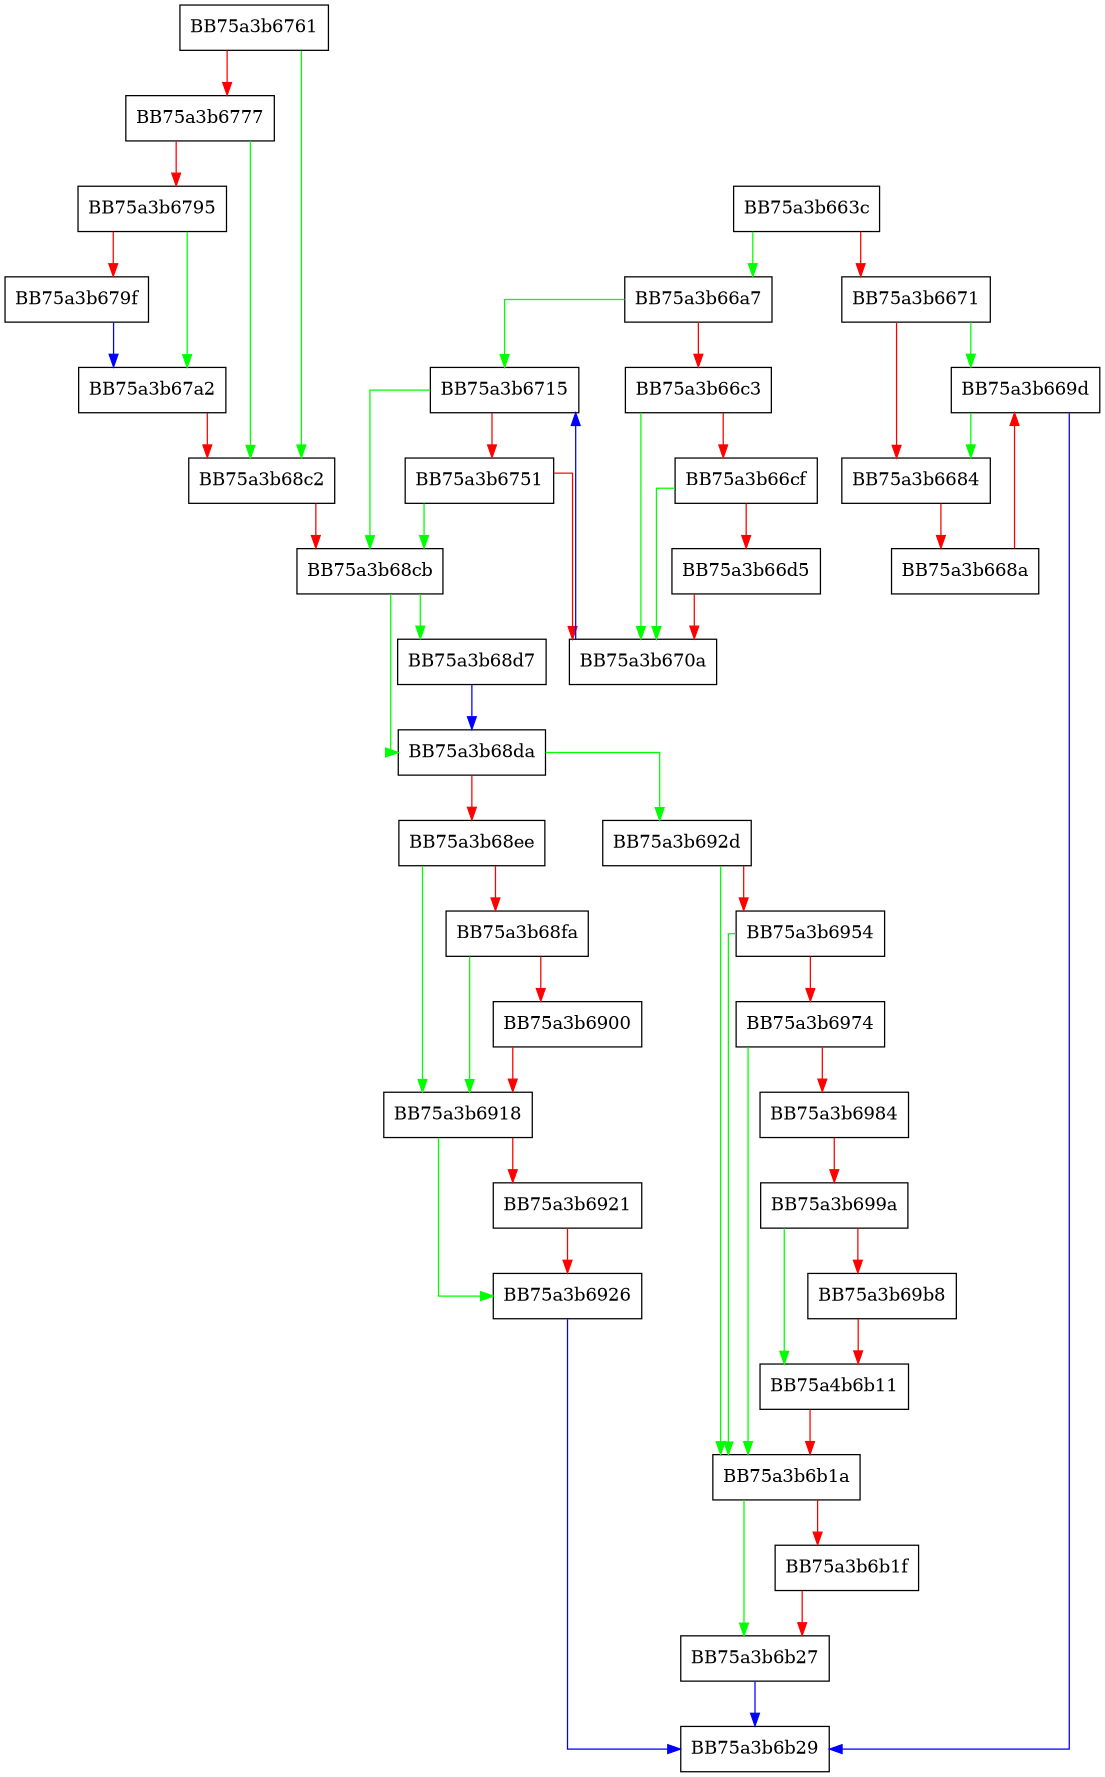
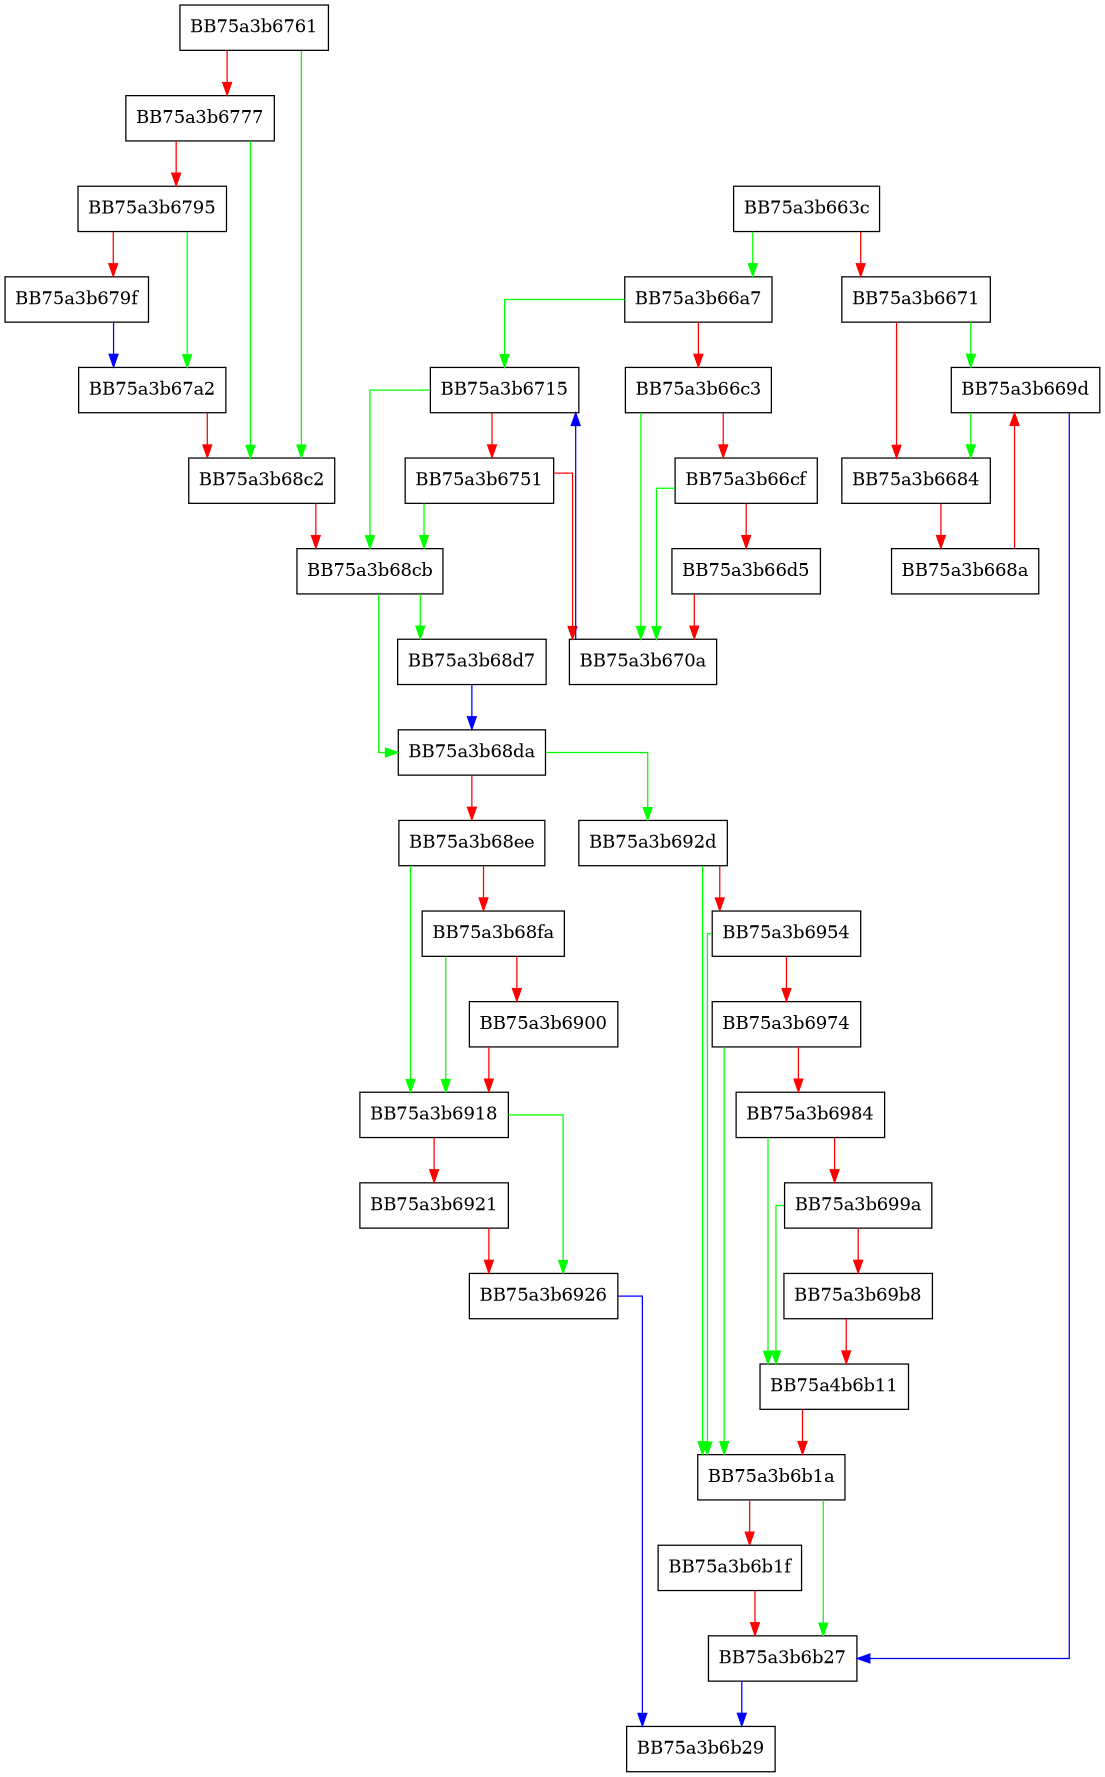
edge "BB75a3b669d" -> "BB75a3b6b29": now "BB75a3b669d" -> "BB75a3b6b27"
edge "BB75a3b6984" -> "BB75a4b6b11": added
